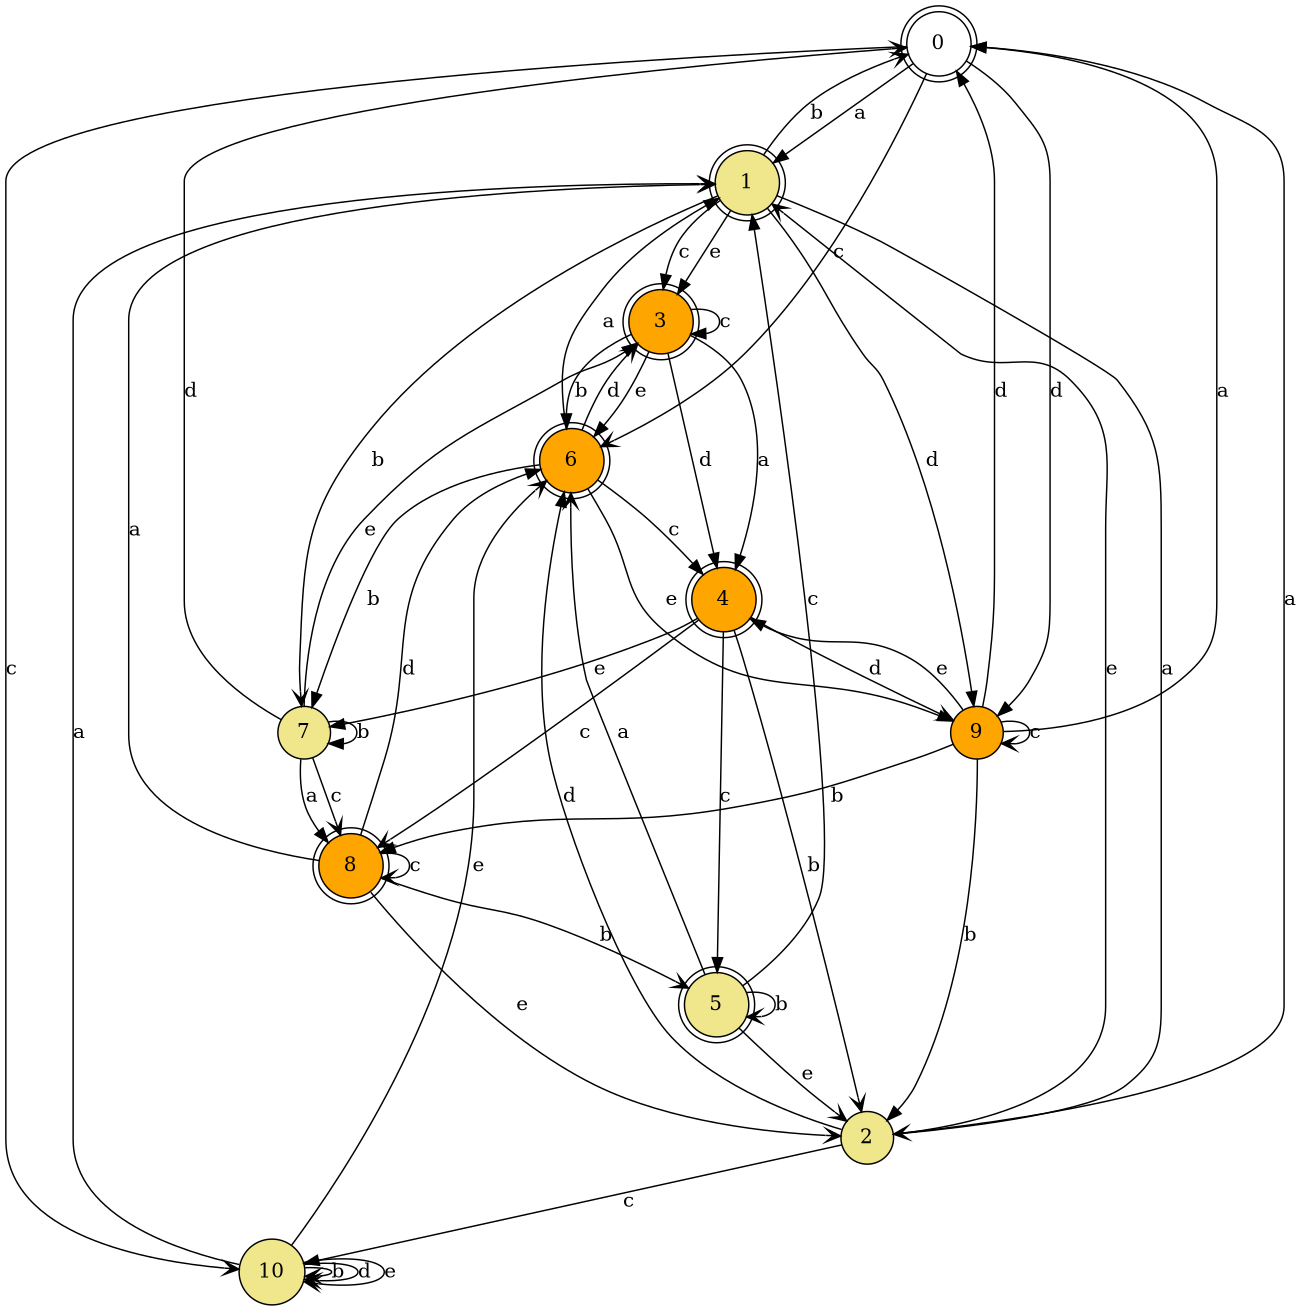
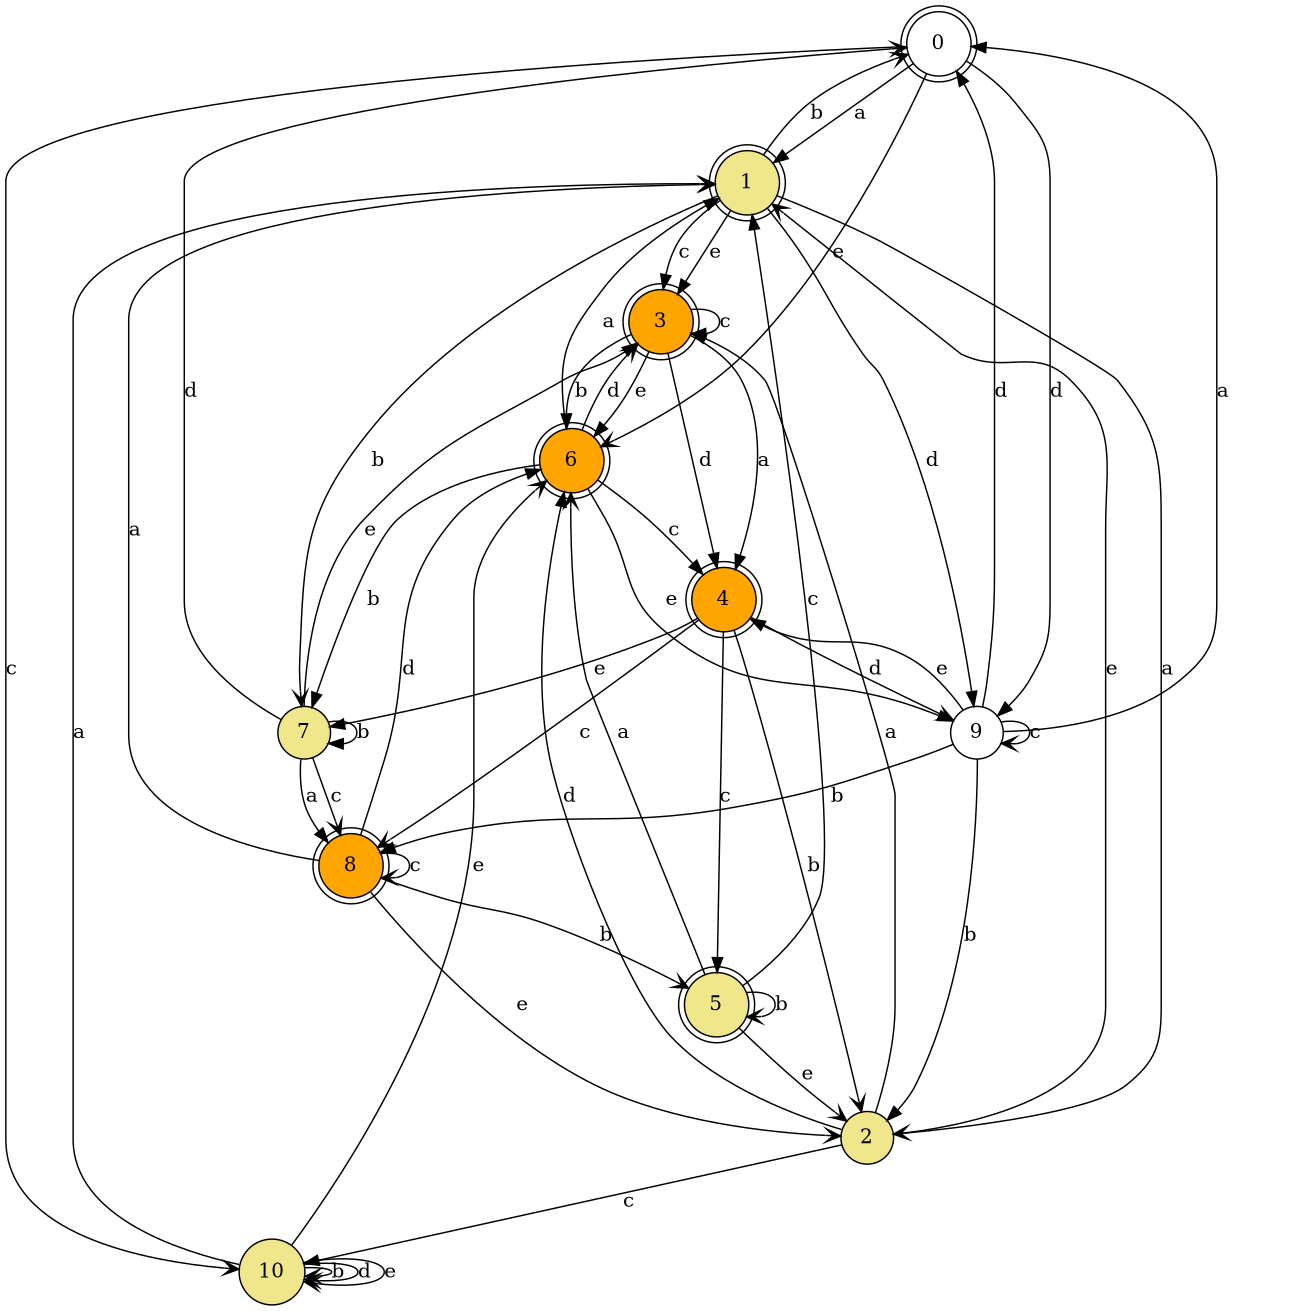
edge "0" -> "6": label "c" -> "e"
edge "2" -> "0": now "2" -> "3"
node "9": fillcolor orange -> white
